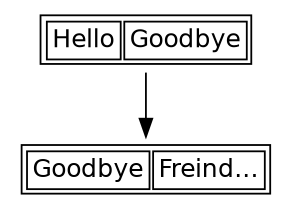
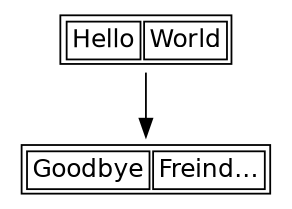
node "Hello": text "Goodbye" -> "World"
